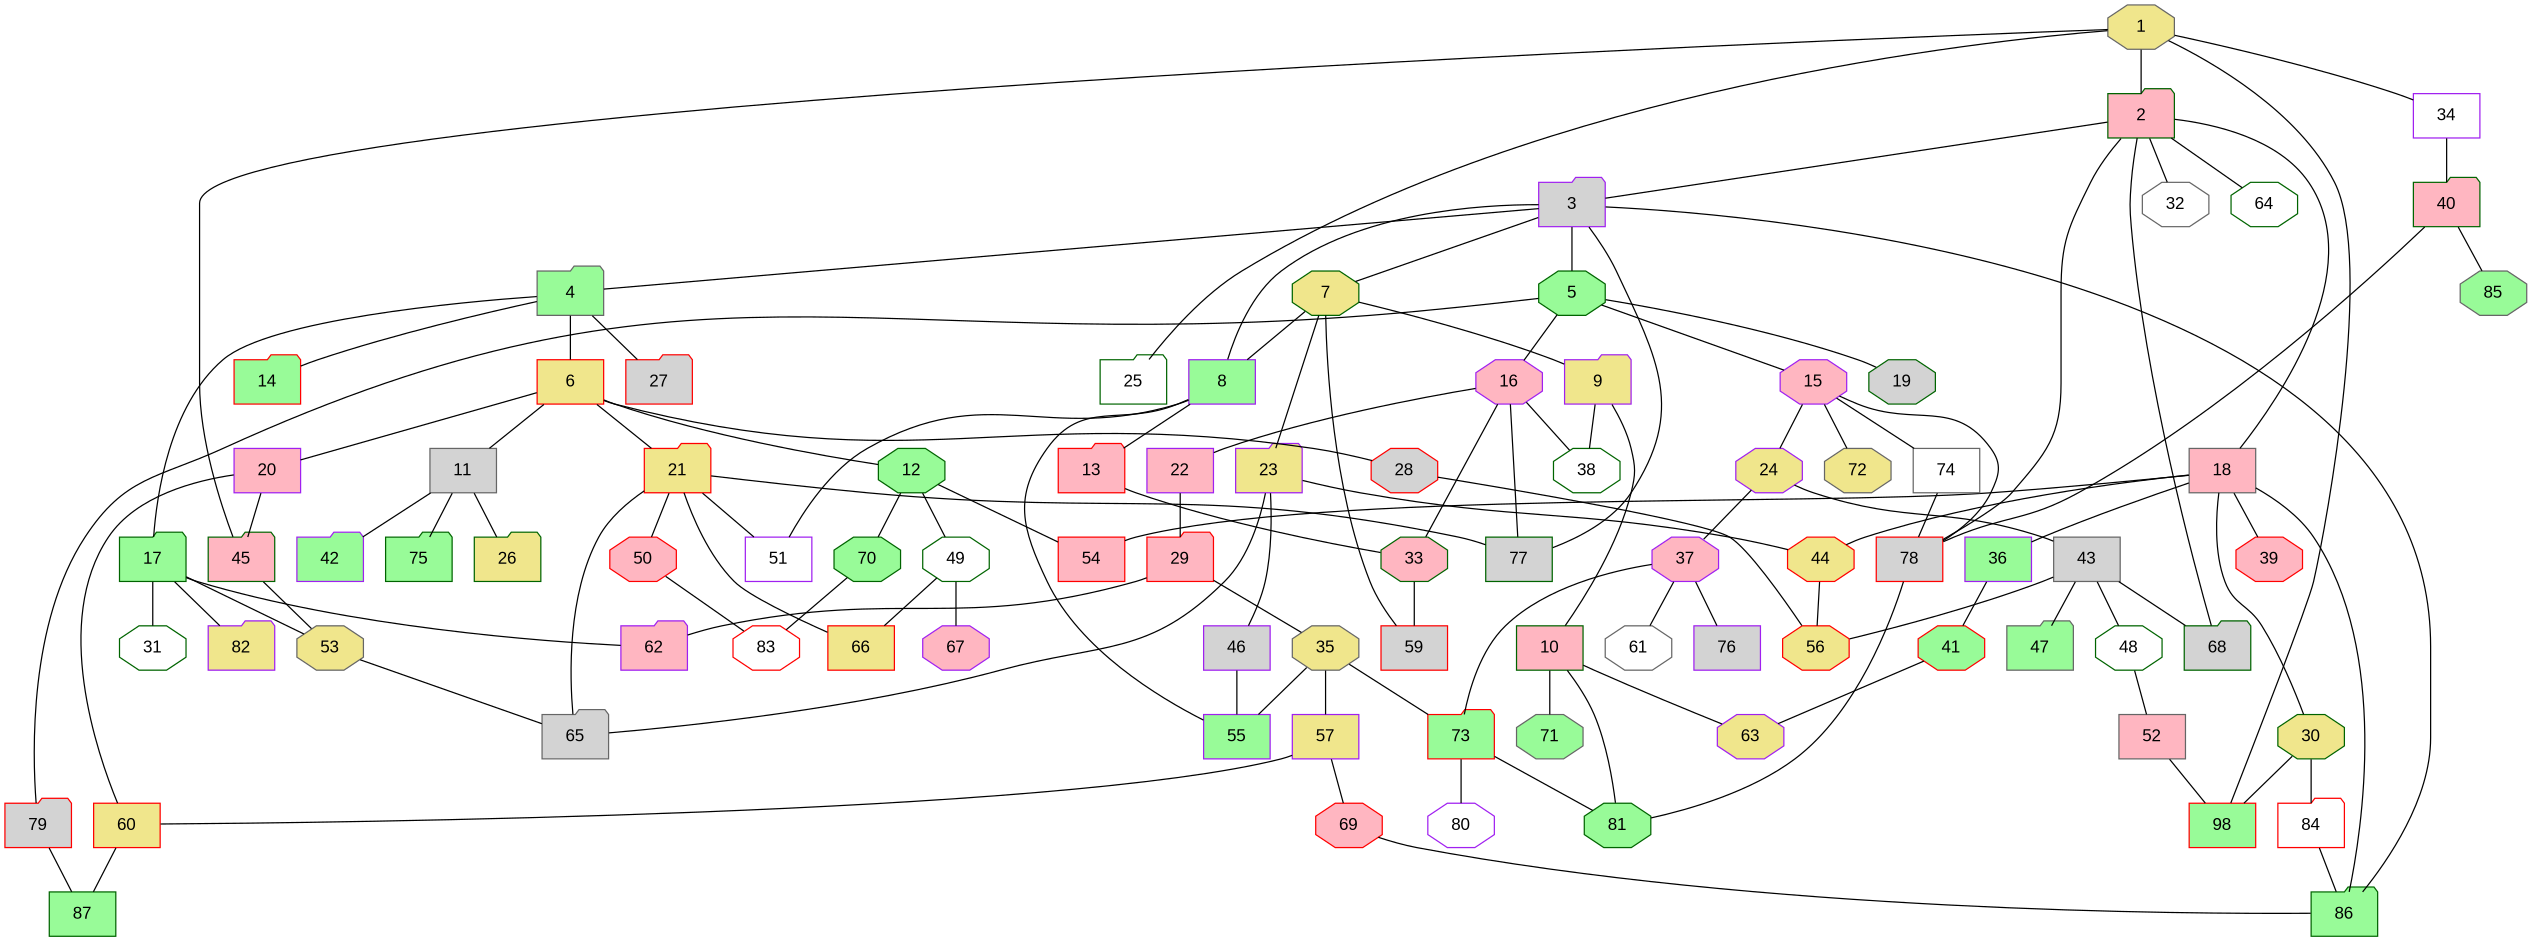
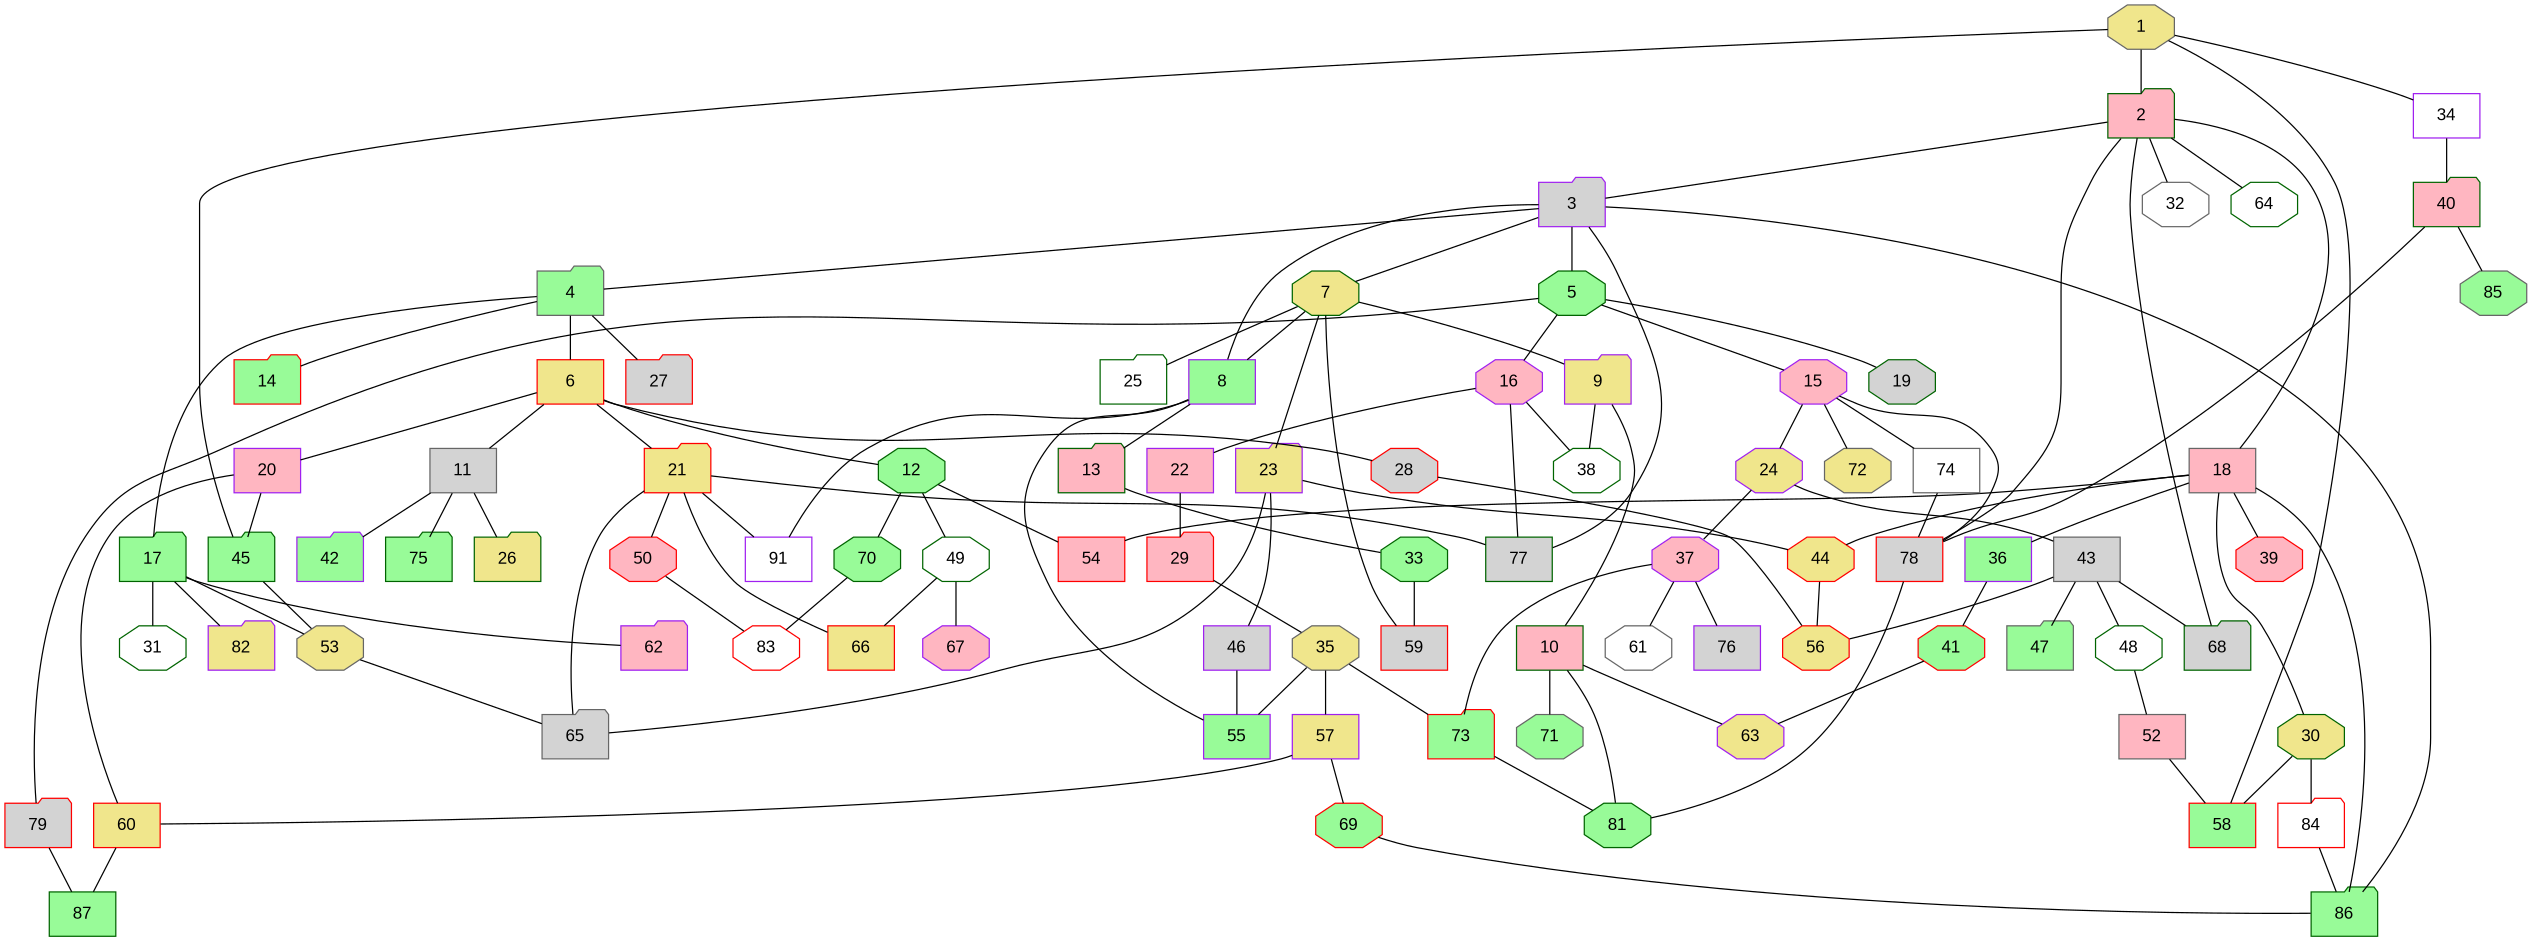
edge "1" -- "25": now "7" -- "25"
node "13": color red -> darkgreen
edge "16" -- "33": removed
node "45": fillcolor lightpink -> palegreen
node "51": label "51" -> "91"
node "33": fillcolor lightpink -> palegreen
edge "29" -- "62": removed
node "69": fillcolor lightpink -> palegreen
node "80": removed
node "98": label "98" -> "58"
